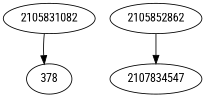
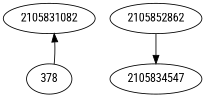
edge "2105831082" -> "378": reversed
node "2107834547": label "2107834547" -> "2105834547"
